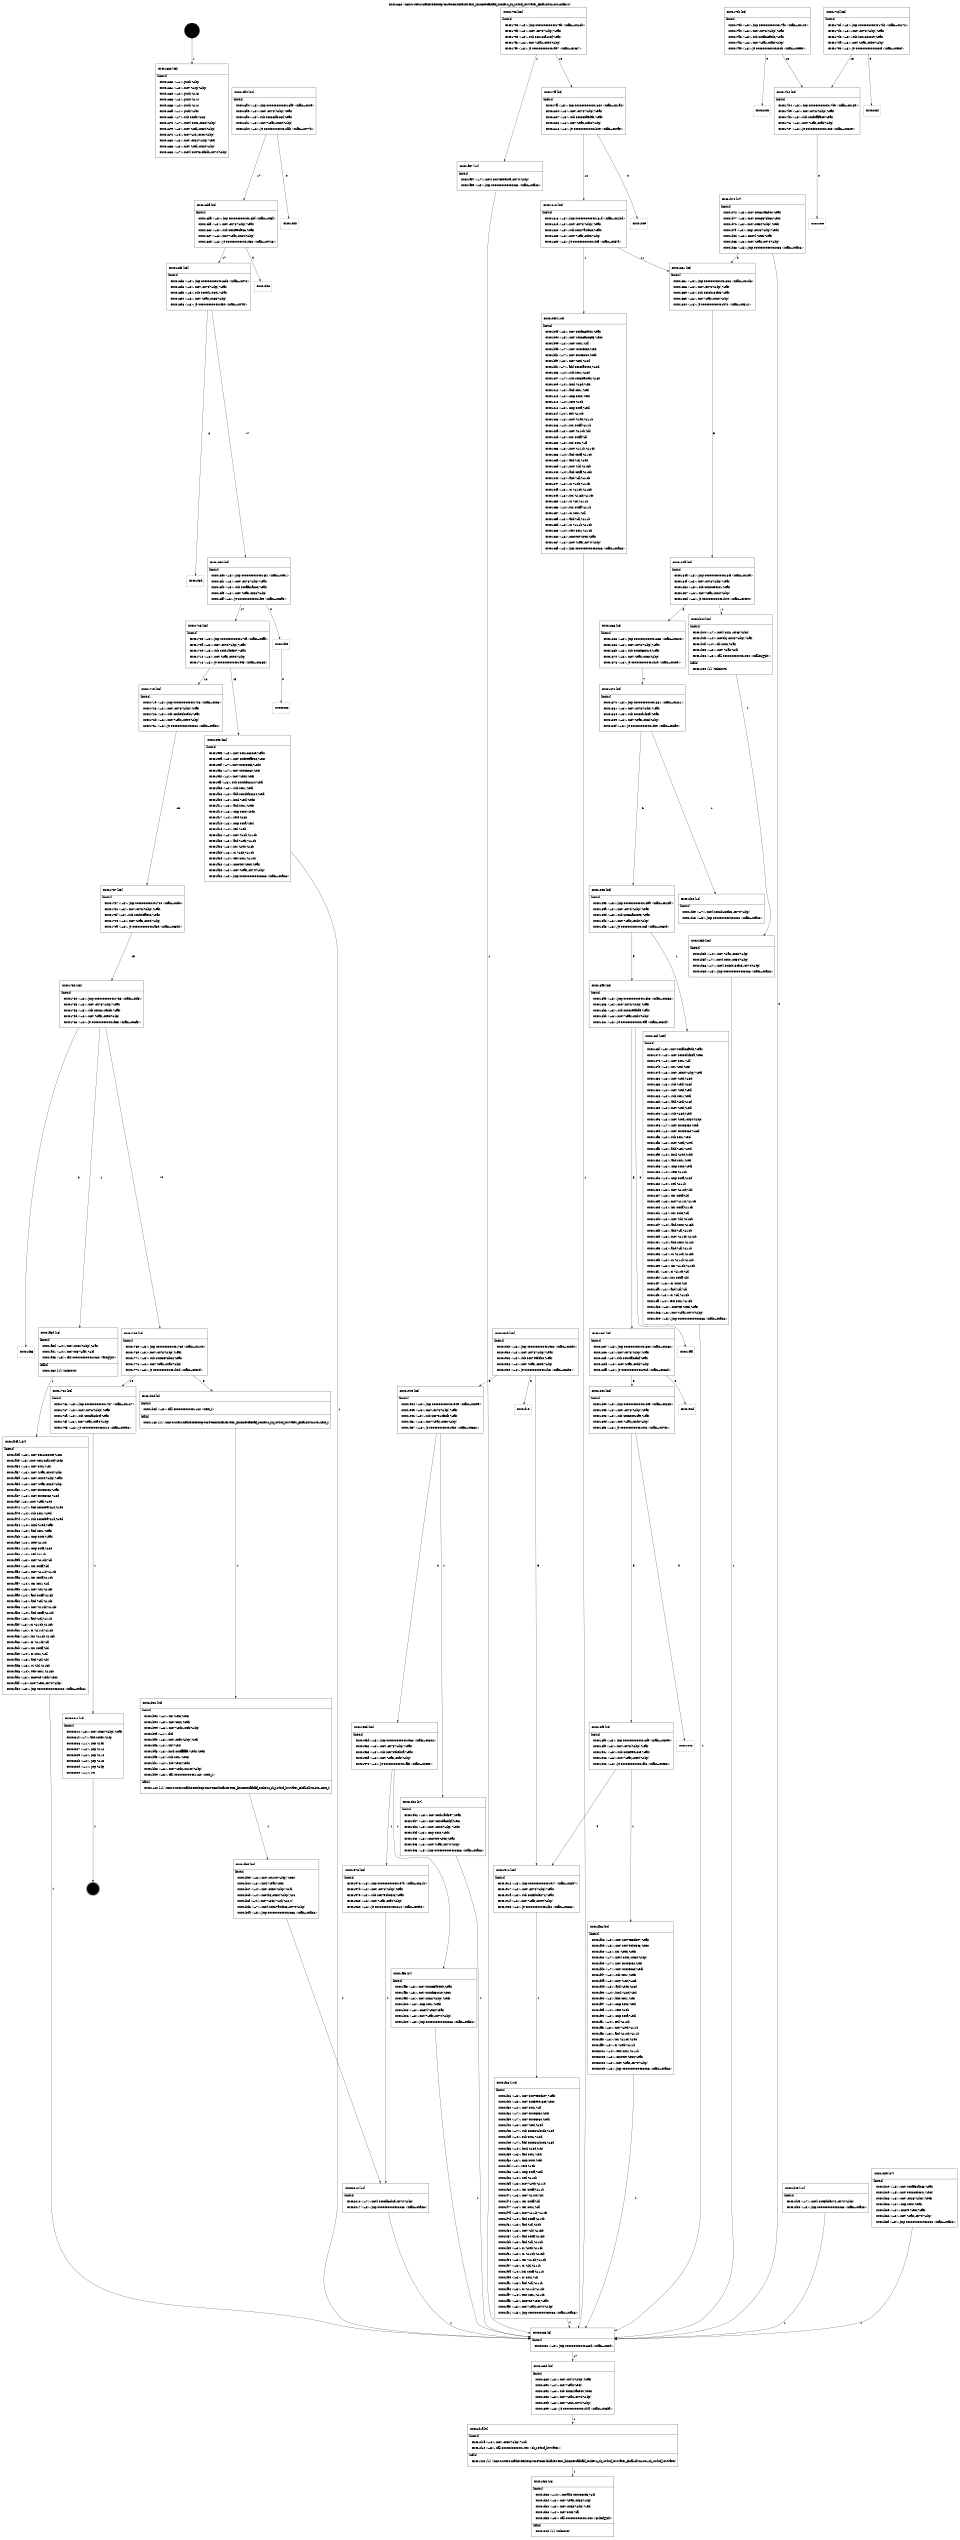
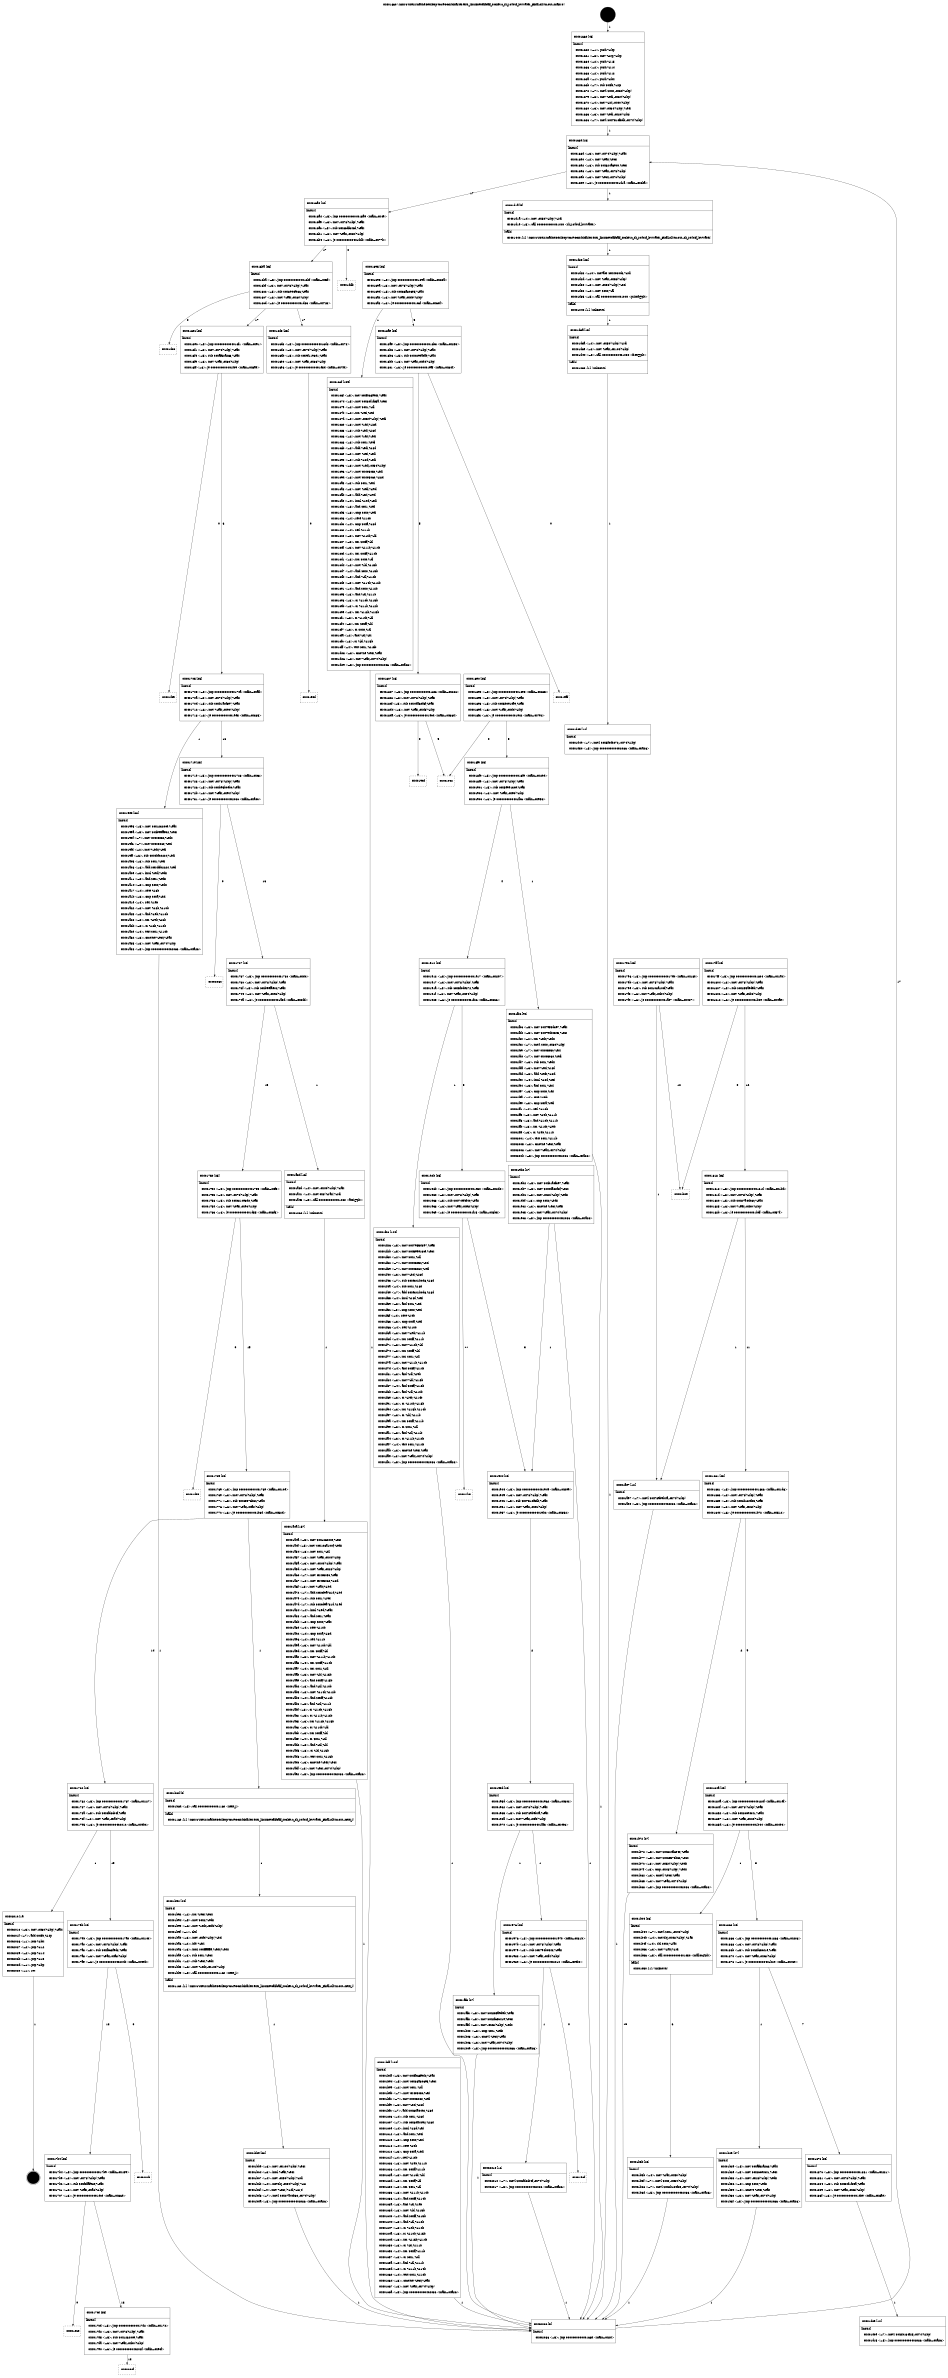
edge "0x4017cd [25]" -> "0x40202f": label " 0" -> " 13"
edge "0x4017e6 [25]" -> "0x4017ff [25]": now "0x4017e6 [25]" -> "0x401b0e"
edge "0x4017cd [25]" -> "0x4017b4 [25]": reversed
edge "0x401660 [45]" -> "0x40168d [23]": added, label "1"
edge "0x40168d [23]" -> "0x4016a4 [22]": added, label "17"
edge "0x401b72 [27]" -> "0x401831 [25]": reversed
edge "0x401818 [25]" -> "0x401bdf [144]": now "0x401818 [25]" -> "0x401ae7 [12]"
node "0x401d3a [15]": added
edge "0x4016d3 [25]" -> "0x4016ec [25]": now "0x4016ba [25]" -> "0x4016ec [25]"
edge "0x4016ec [25]" -> "0x401705 [25]": label " 17" -> " 6"
edge "0x401f09" -> "0x40206c": now "0x40171e [25]" -> "0x40206c"
edge "0x401705 [25]" -> "0x4019e5 [88]": label " 15" -> " 1"
edge "0x401b44 [23]" -> "0x401b5b [23]": label " 1" -> " 6"
edge "0x40187c [25]" -> "0x401895 [25]": removed, label "6"
edge "0x401b72 [27]" -> "0x402086 [5]": label " 2" -> " 15"
edge "0x401750 [25]" -> "0x401a3d [13]": now "0x401737 [25]" -> "0x401a3d [13]"
edge "0x4018c7 [25]" -> "0x4018e0 [25]": now "0x4018c7 [25]" -> "0x401e42"
edge "0x401769 [25]" -> "0x401b8d [5]": label " 3" -> " 1"
edge "0x40192b [25]" -> "0x401f15": label " 0" -> " 11"
edge "0x401944 [25]" -> "0x4019b2 [27]": reversed
edge "0x40192b [25]" -> "0x401912 [25]": reversed
edge "0x401782 [25]" -> "0x40179b [25]": added, label "13"
edge "0x401bbe [33]" -> "0x402010 [12]": now "0x401bbe [33]" -> "0x402086 [5]"
edge "0x401863 [25]" -> "0x401b29 [27]": added, label "1"
node "0x40198f": added
edge "0x401f26 [144]" -> "0x402086 [5]": label " 7" -> " 1"
